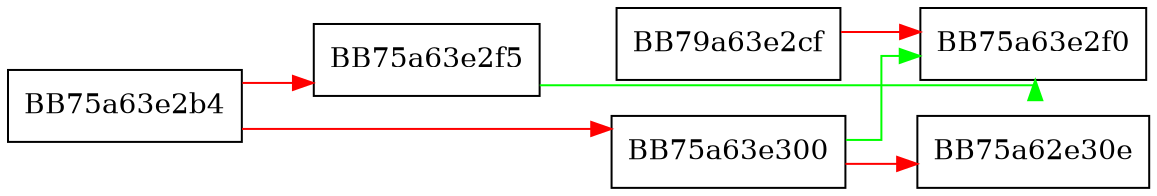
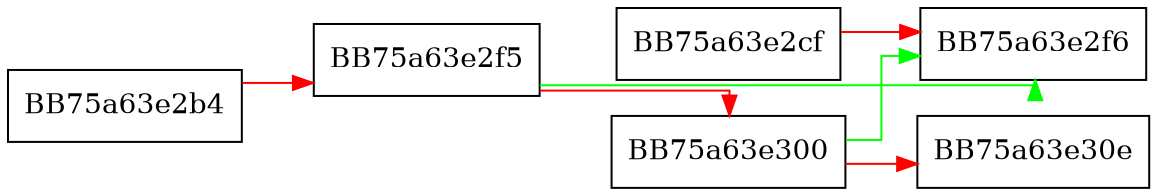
node "BB79a63e2cf": label "BB79a63e2cf" -> "BB75a63e2cf"
node "BB75a63e2f0": label "BB75a63e2f0" -> "BB75a63e2f6"
edge "BB75a63e2b4" -> "BB75a63e300": now "BB75a63e2f5" -> "BB75a63e300"
node "BB75a62e30e": label "BB75a62e30e" -> "BB75a63e30e"
